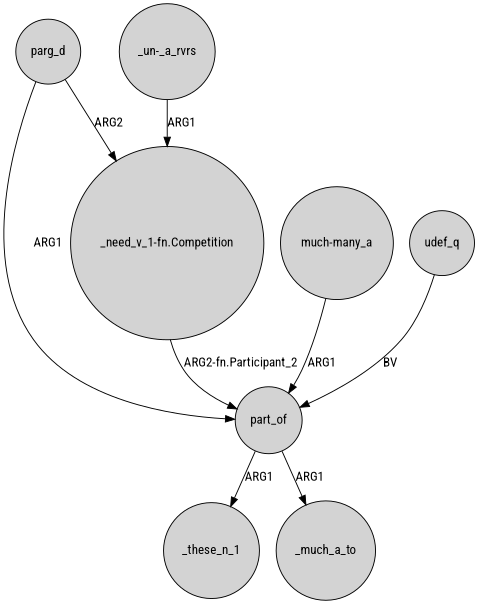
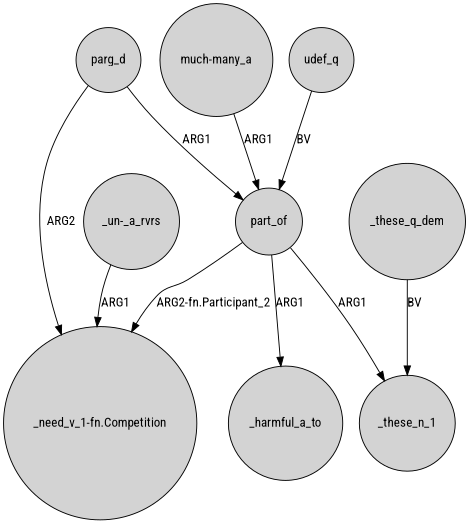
node "_these_q_dem": added
edge "_need_v_1-fn.Competition" -> "part_of": reversed
node "_much_a_to": label "_much_a_to" -> "_harmful_a_to"
